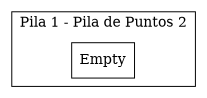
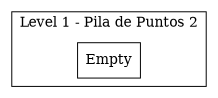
cluster "Pila 1 - Pila de Puntos 2": label "Pila 1 - Pila de Puntos 2" -> "Level 1 - Pila de Puntos 2"
